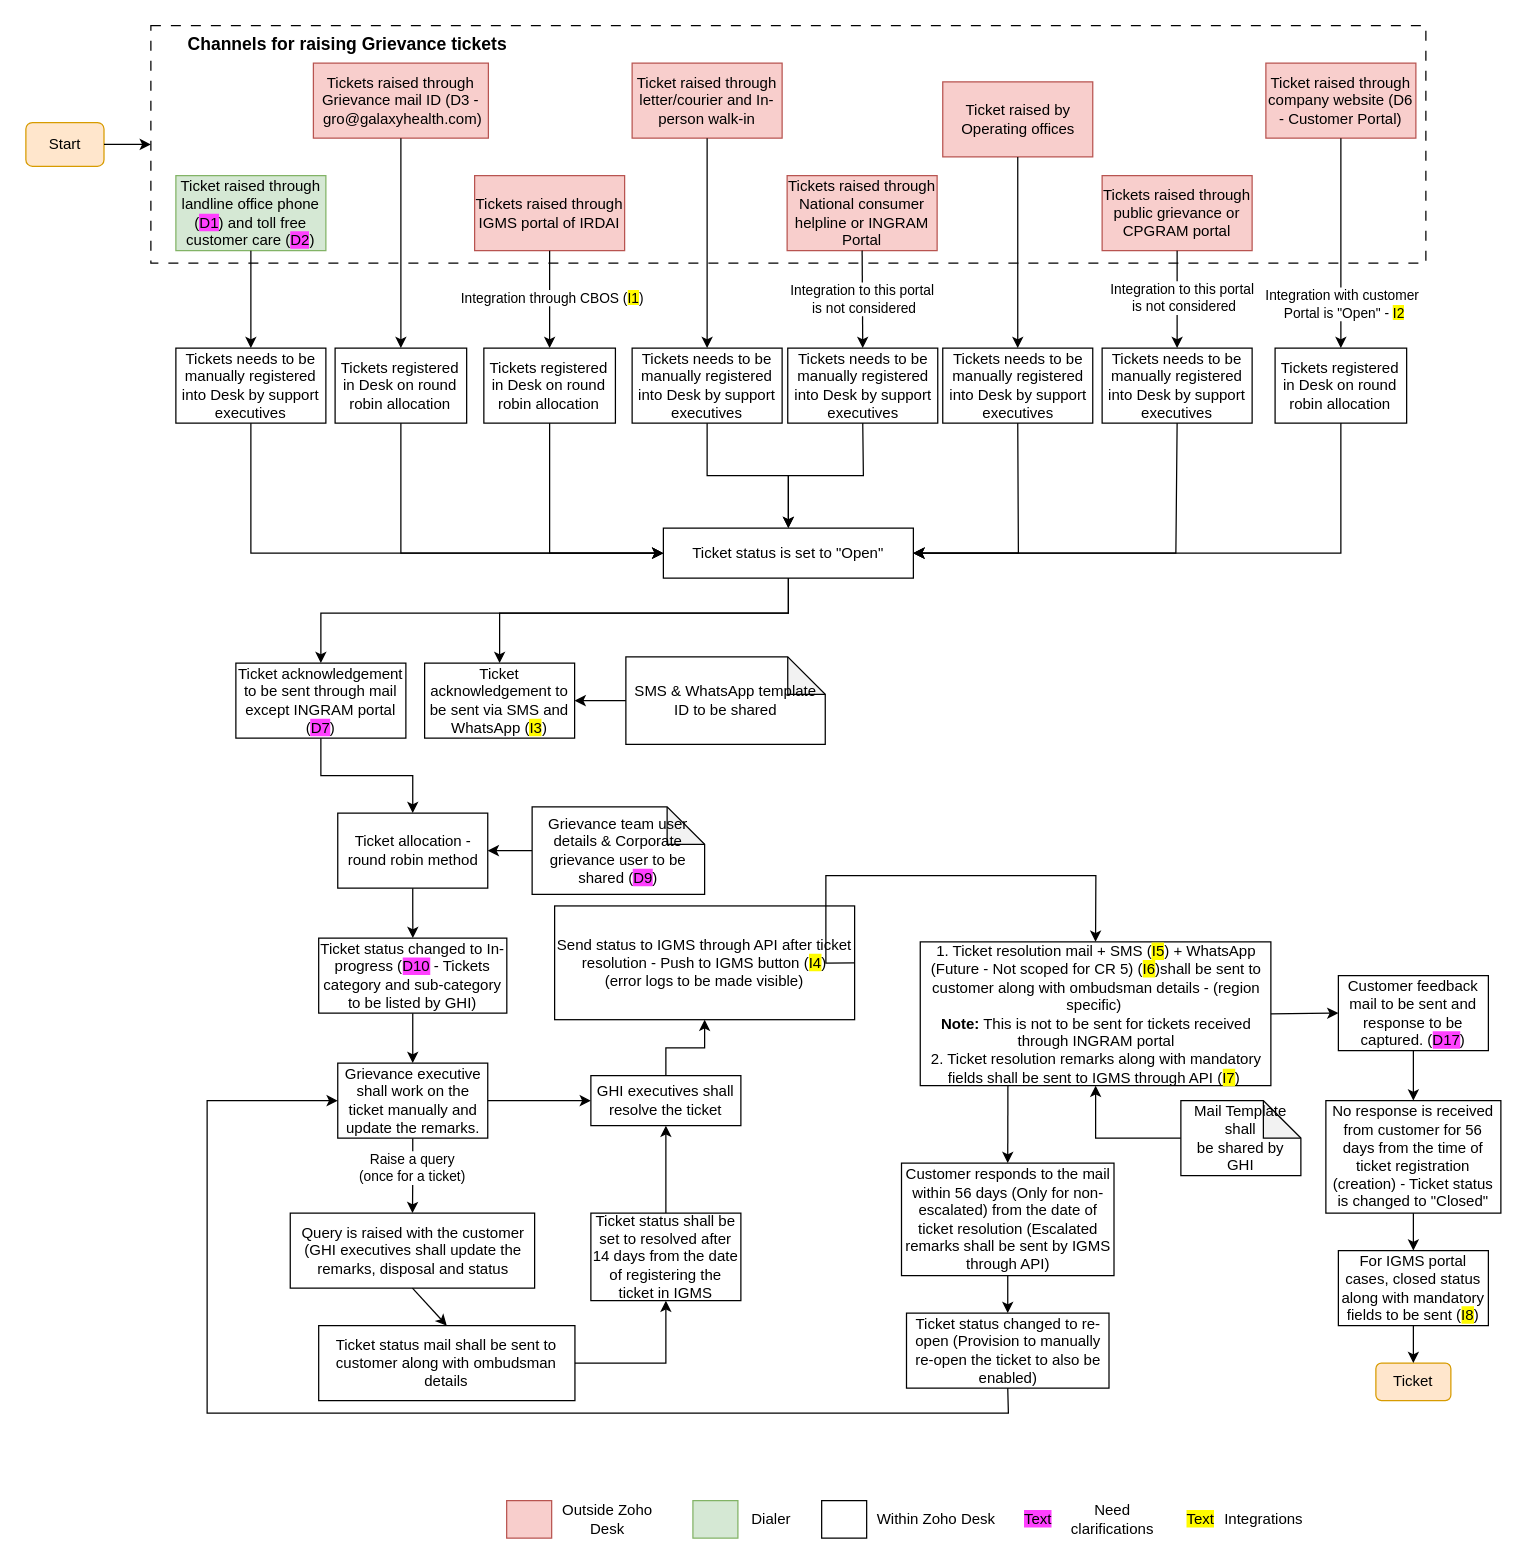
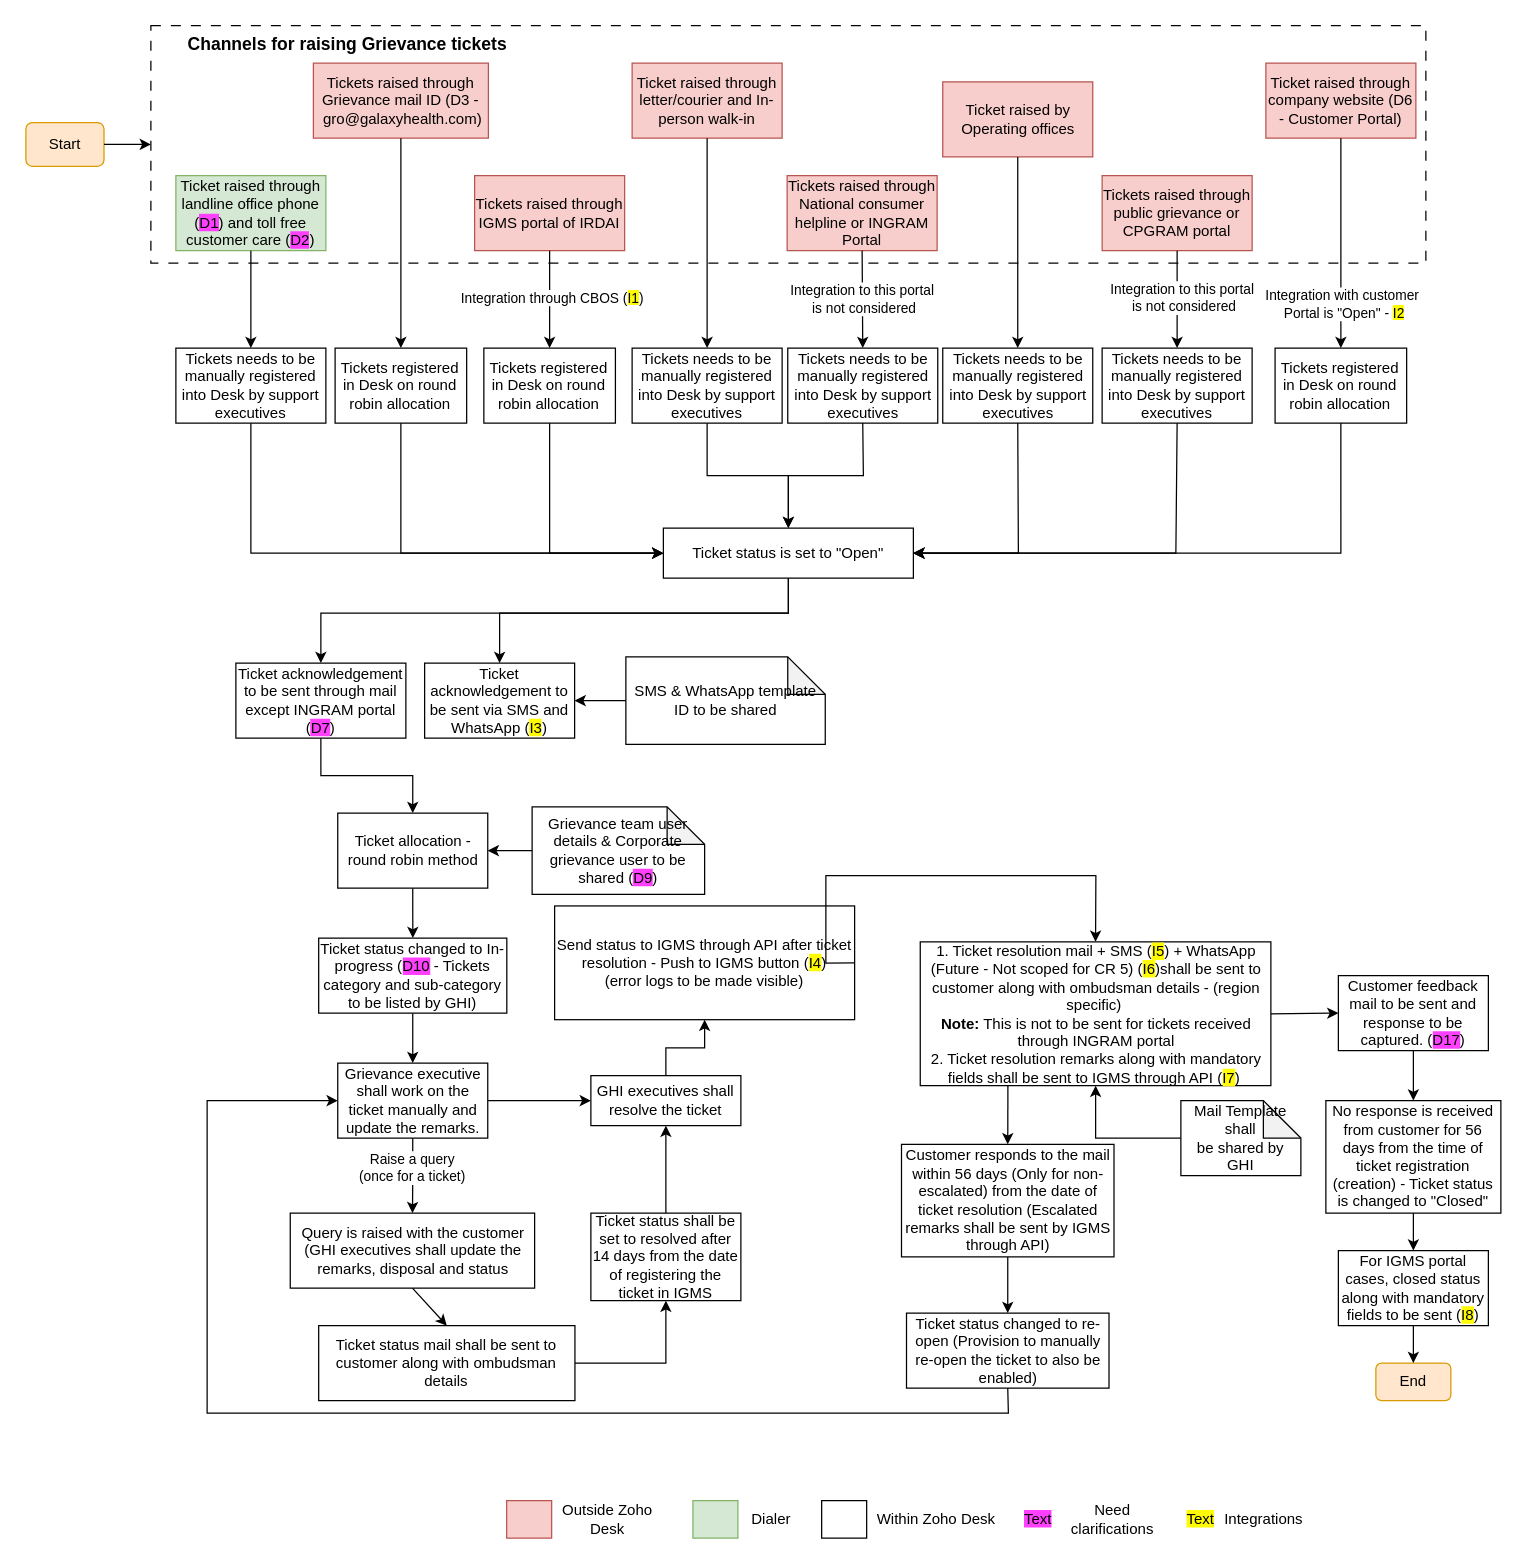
node "Customer responds to the mail within 56 days (Only for non-escalated) from the date of ticket resolution (Escalated remarks shall be sent by IGMS through API)": moved (1008, 1219) -> (1008, 1201)
node "Ticket": label "Ticket" -> "End"
